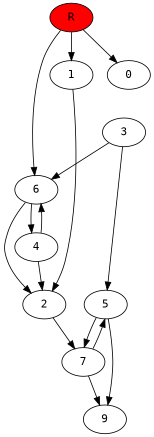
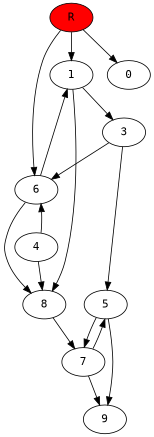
edge "1" -> "3": added
edge "6" -> "4": now "6" -> "1"
node "2": label "2" -> "8"
